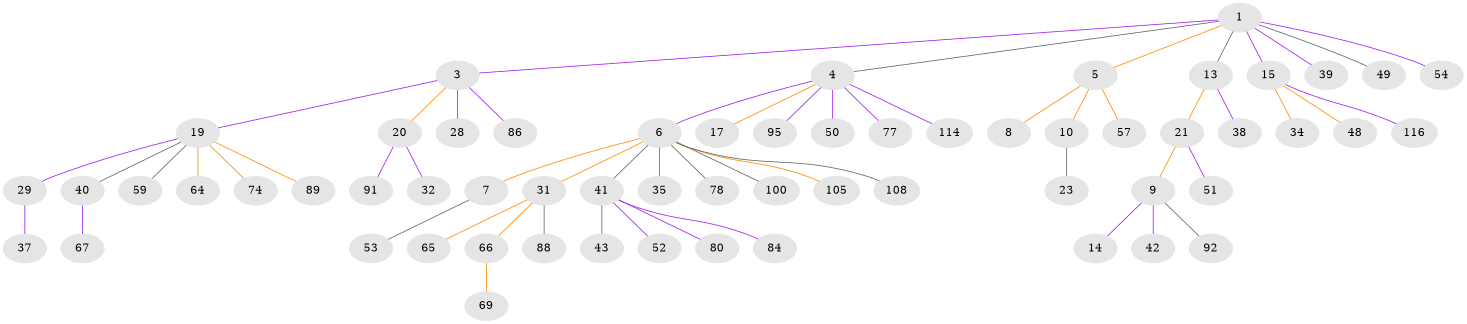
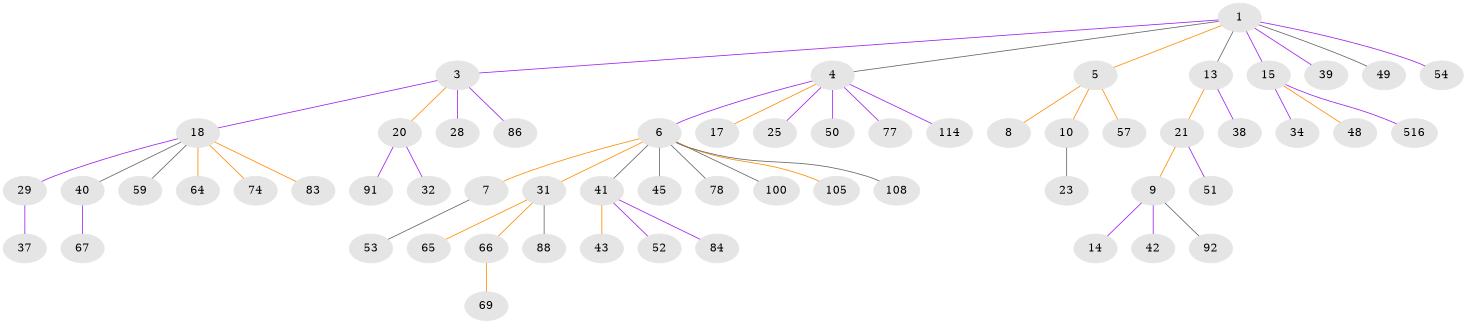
edge "15" -- "34": color darkorange -> purple
node "19": label "19" -> "18"
node "95": label "95" -> "25"
node "116": label "116" -> "516"
node "89": label "89" -> "83"
node "35": label "35" -> "45"
edge "41" -- "43": color gray40 -> darkorange
node "80": removed
